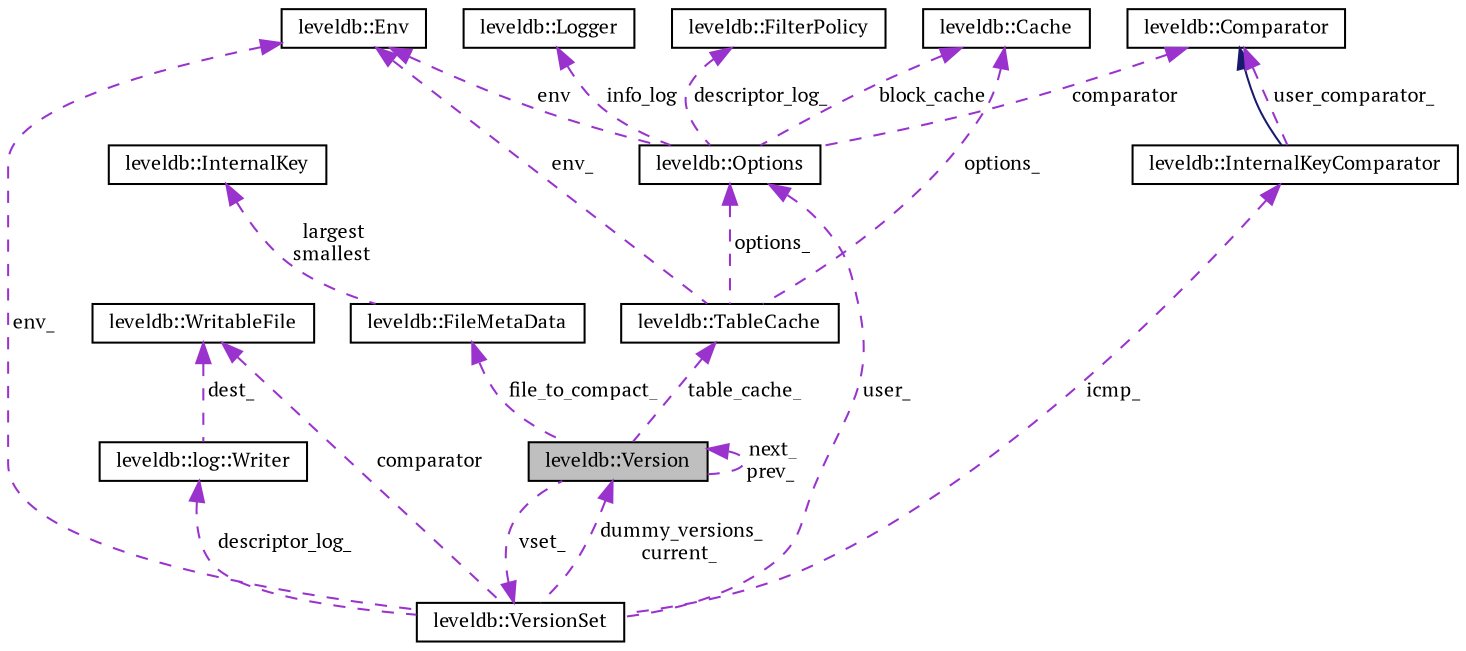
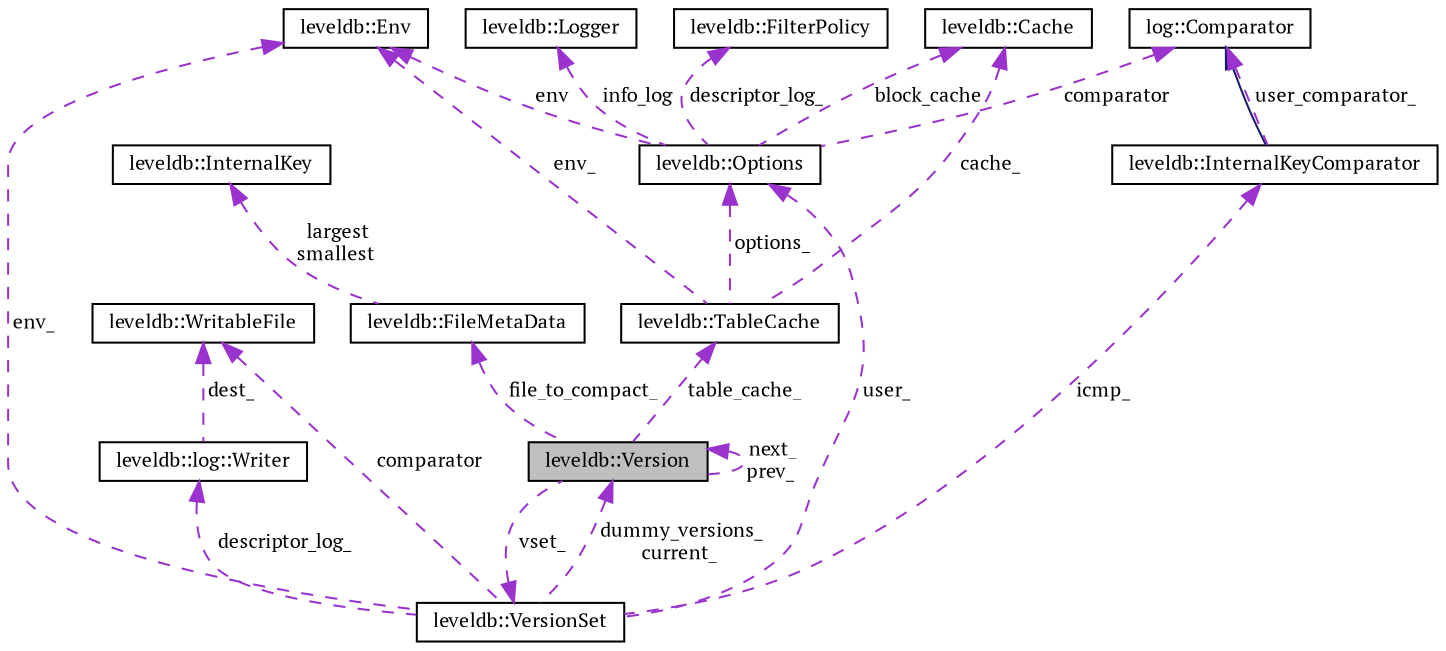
node "leveldb::Comparator": label "leveldb::Comparator" -> "log::Comparator"
edge "leveldb::TableCache" -> "leveldb::Cache": label " options_" -> " cache_"
